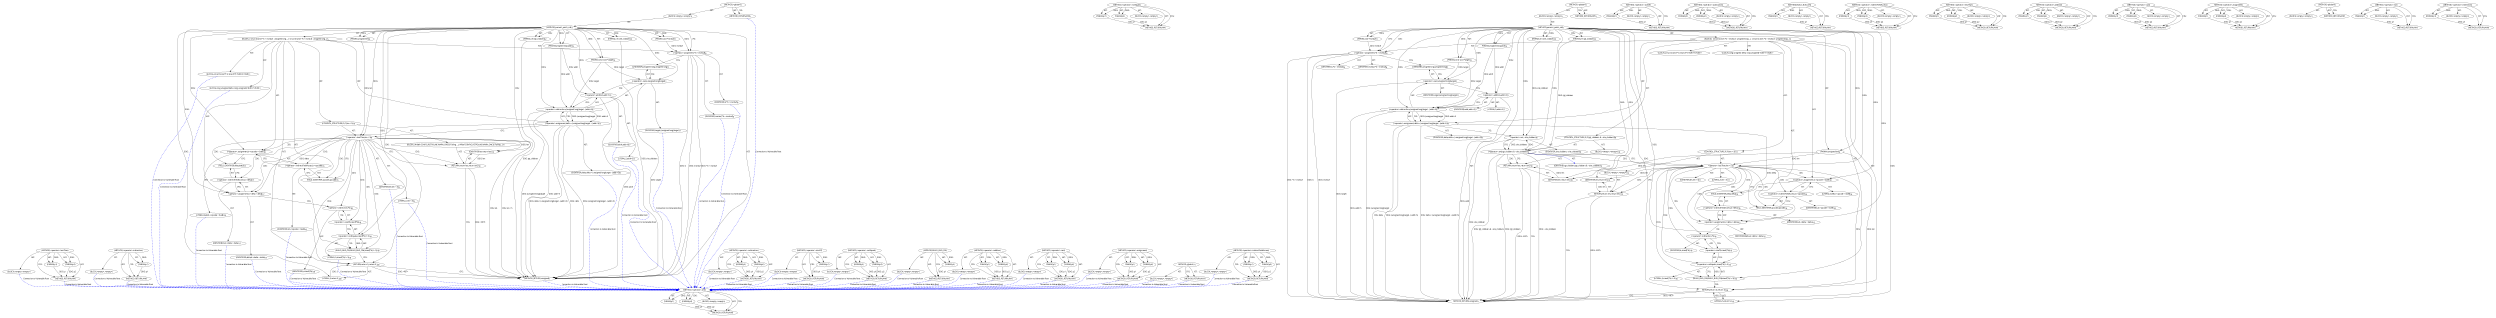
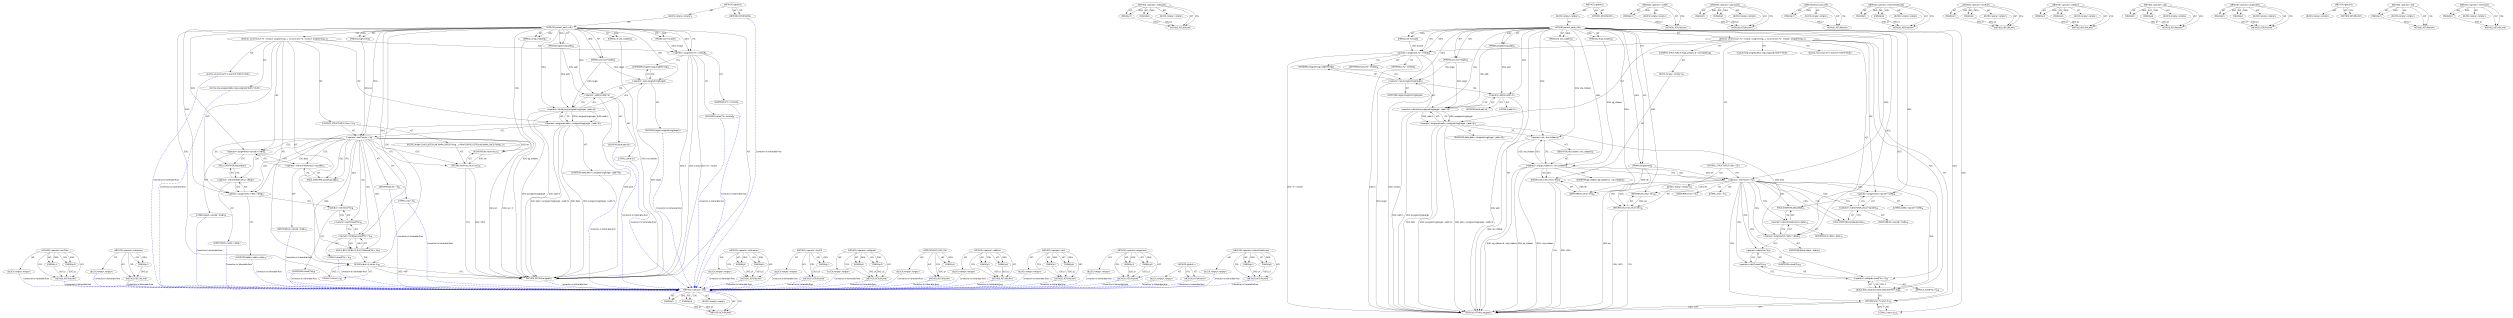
edge "(CONTROL_STRUCTURE,IF,if (tgt_clobbers & ~site_clobbers))" -> "(<operator>.and,tgt_clobbers & ~site_clobbers)": now "(IDENTIFIER,site_clobbers,~site_clobbers)" -> "(<operator>.and,tgt_clobbers & ~site_clobbers)"
edge "(<operator>.and,tgt_clobbers & ~site_clobbers)" -> "(IDENTIFIER,tgt_clobbers,tgt_clobbers & ~site_clobbers)": color blue -> black
